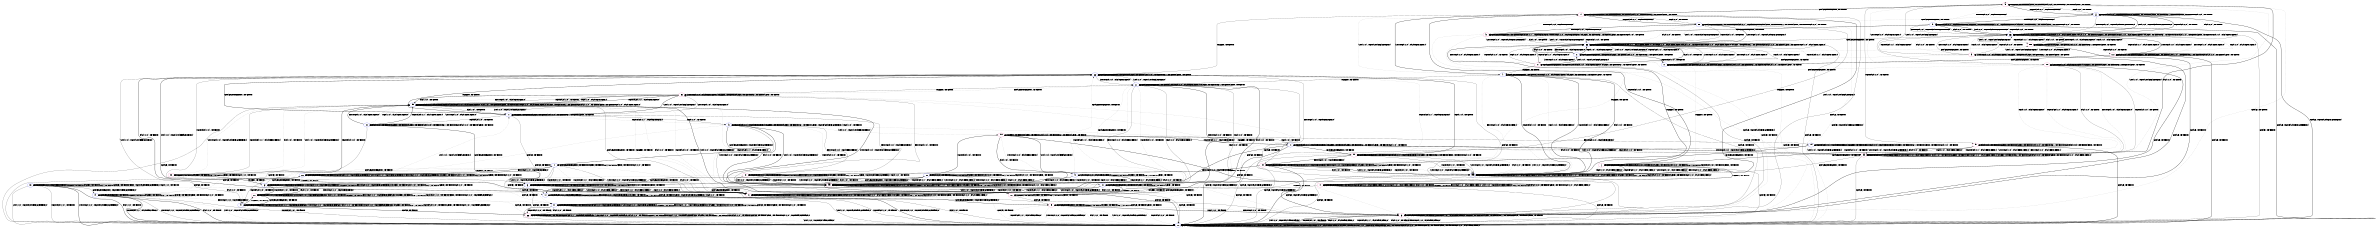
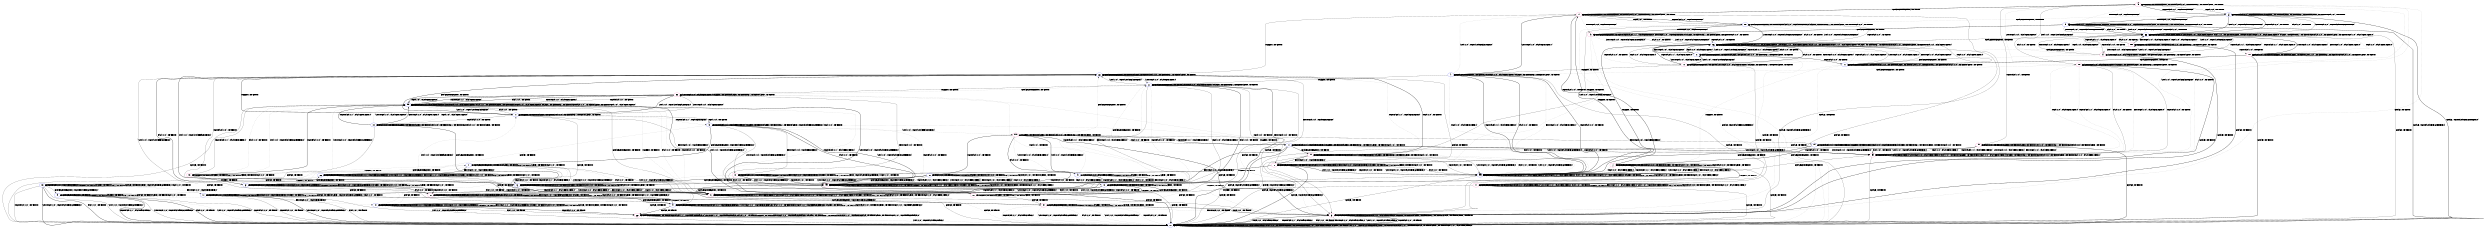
edge "k" -> "i": reversed
edge "a" -> "ff": style bold -> dotted
